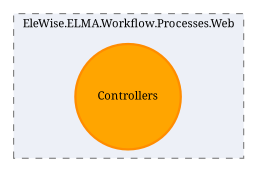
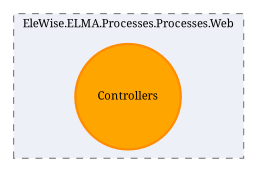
cluster "EleWise.ELMA.Workflow.Processes.Web": label "EleWise.ELMA.Workflow.Processes.Web" -> "EleWise.ELMA.Processes.Processes.Web"
